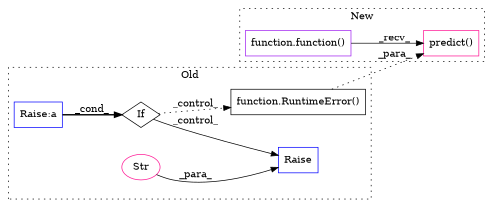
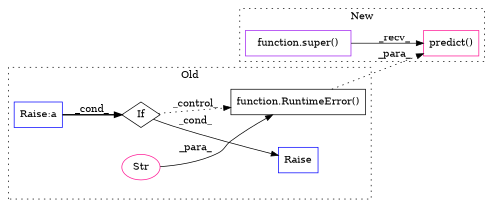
node "function.function()": label "function.function()" -> "function.super()"
edge "If" -> "Raise": label "_control_" -> "_cond_"
edge "Str" -> "Raise": now "Str" -> "function.RuntimeError()"
